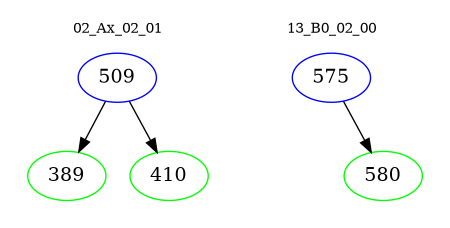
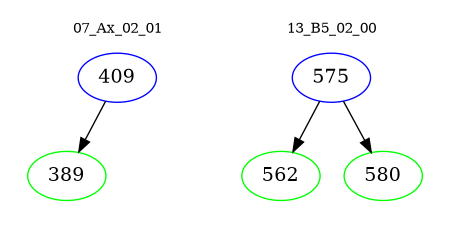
cluster "02_Ax_02_01": label "02_Ax_02_01" -> "07_Ax_02_01"
cluster "13_B0_02_00": label "13_B0_02_00" -> "13_B5_02_00"
node "509": label "509" -> "409"
node "410": removed
node "562": added
